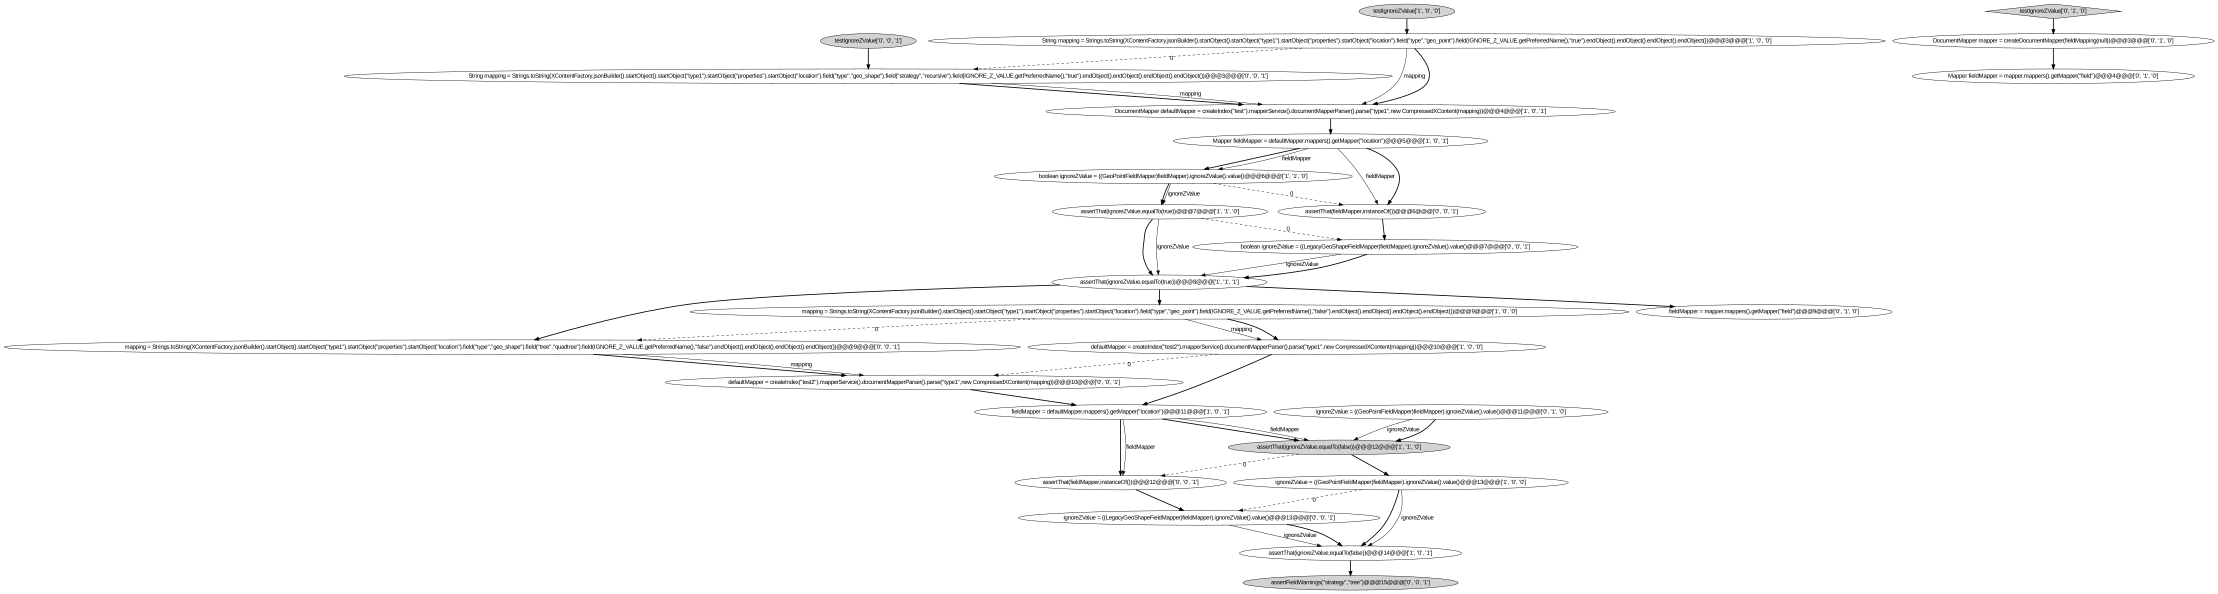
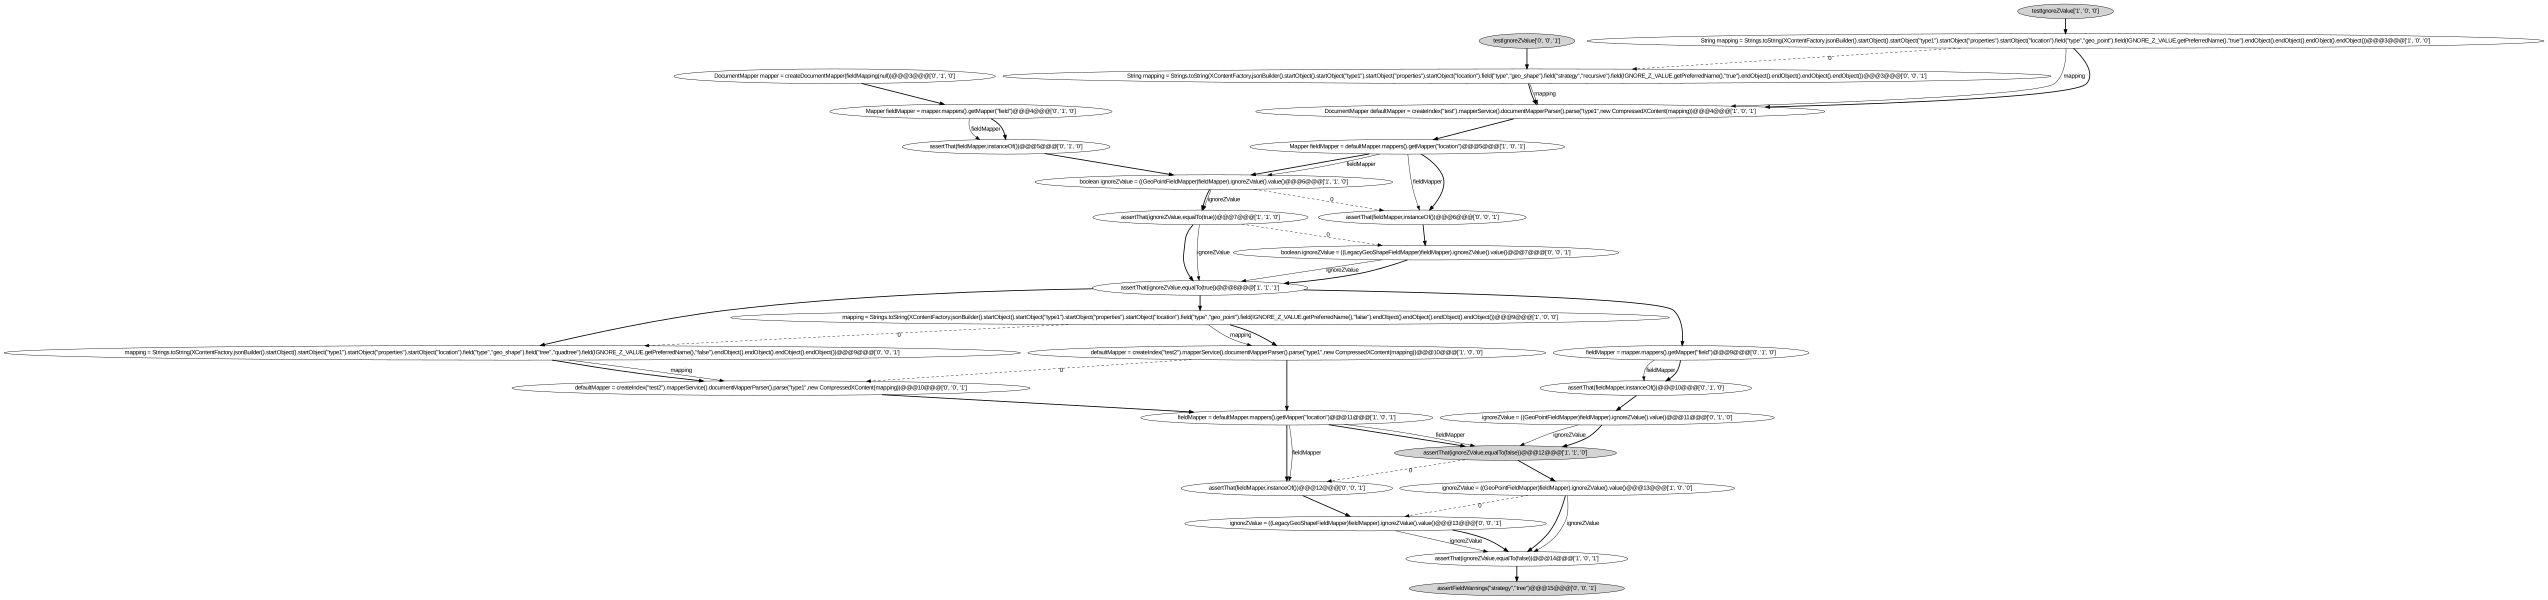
node "testIgnoreZValue['0', '1', '0']": removed
node "assertThat(fieldMapper,instanceOf())@@@5@@@['0', '1', '0']": added
node "assertThat(fieldMapper,instanceOf())@@@10@@@['0', '1', '0']": added
